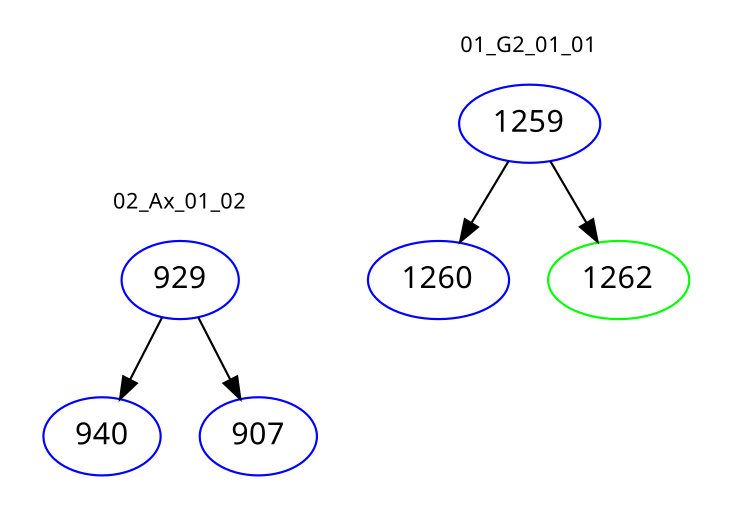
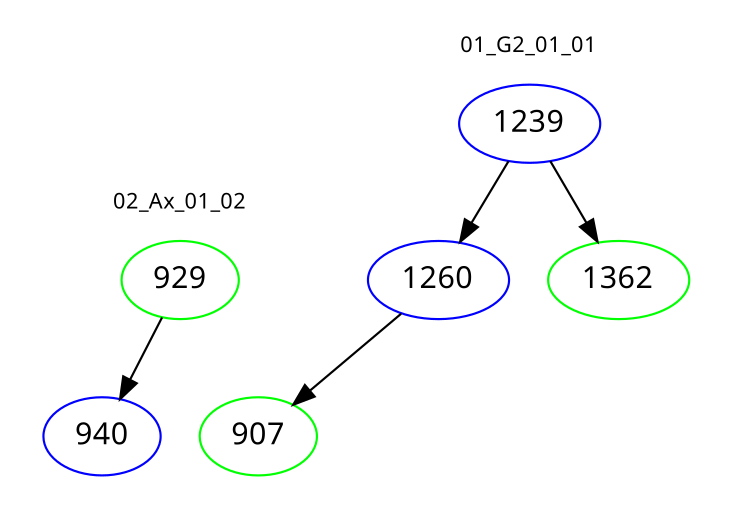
node "1259": label "1259" -> "1239"
node "929": color blue -> green
node "1262": label "1262" -> "1362"
edge "929" -> "907": now "1260" -> "907"
node "907": color blue -> green
